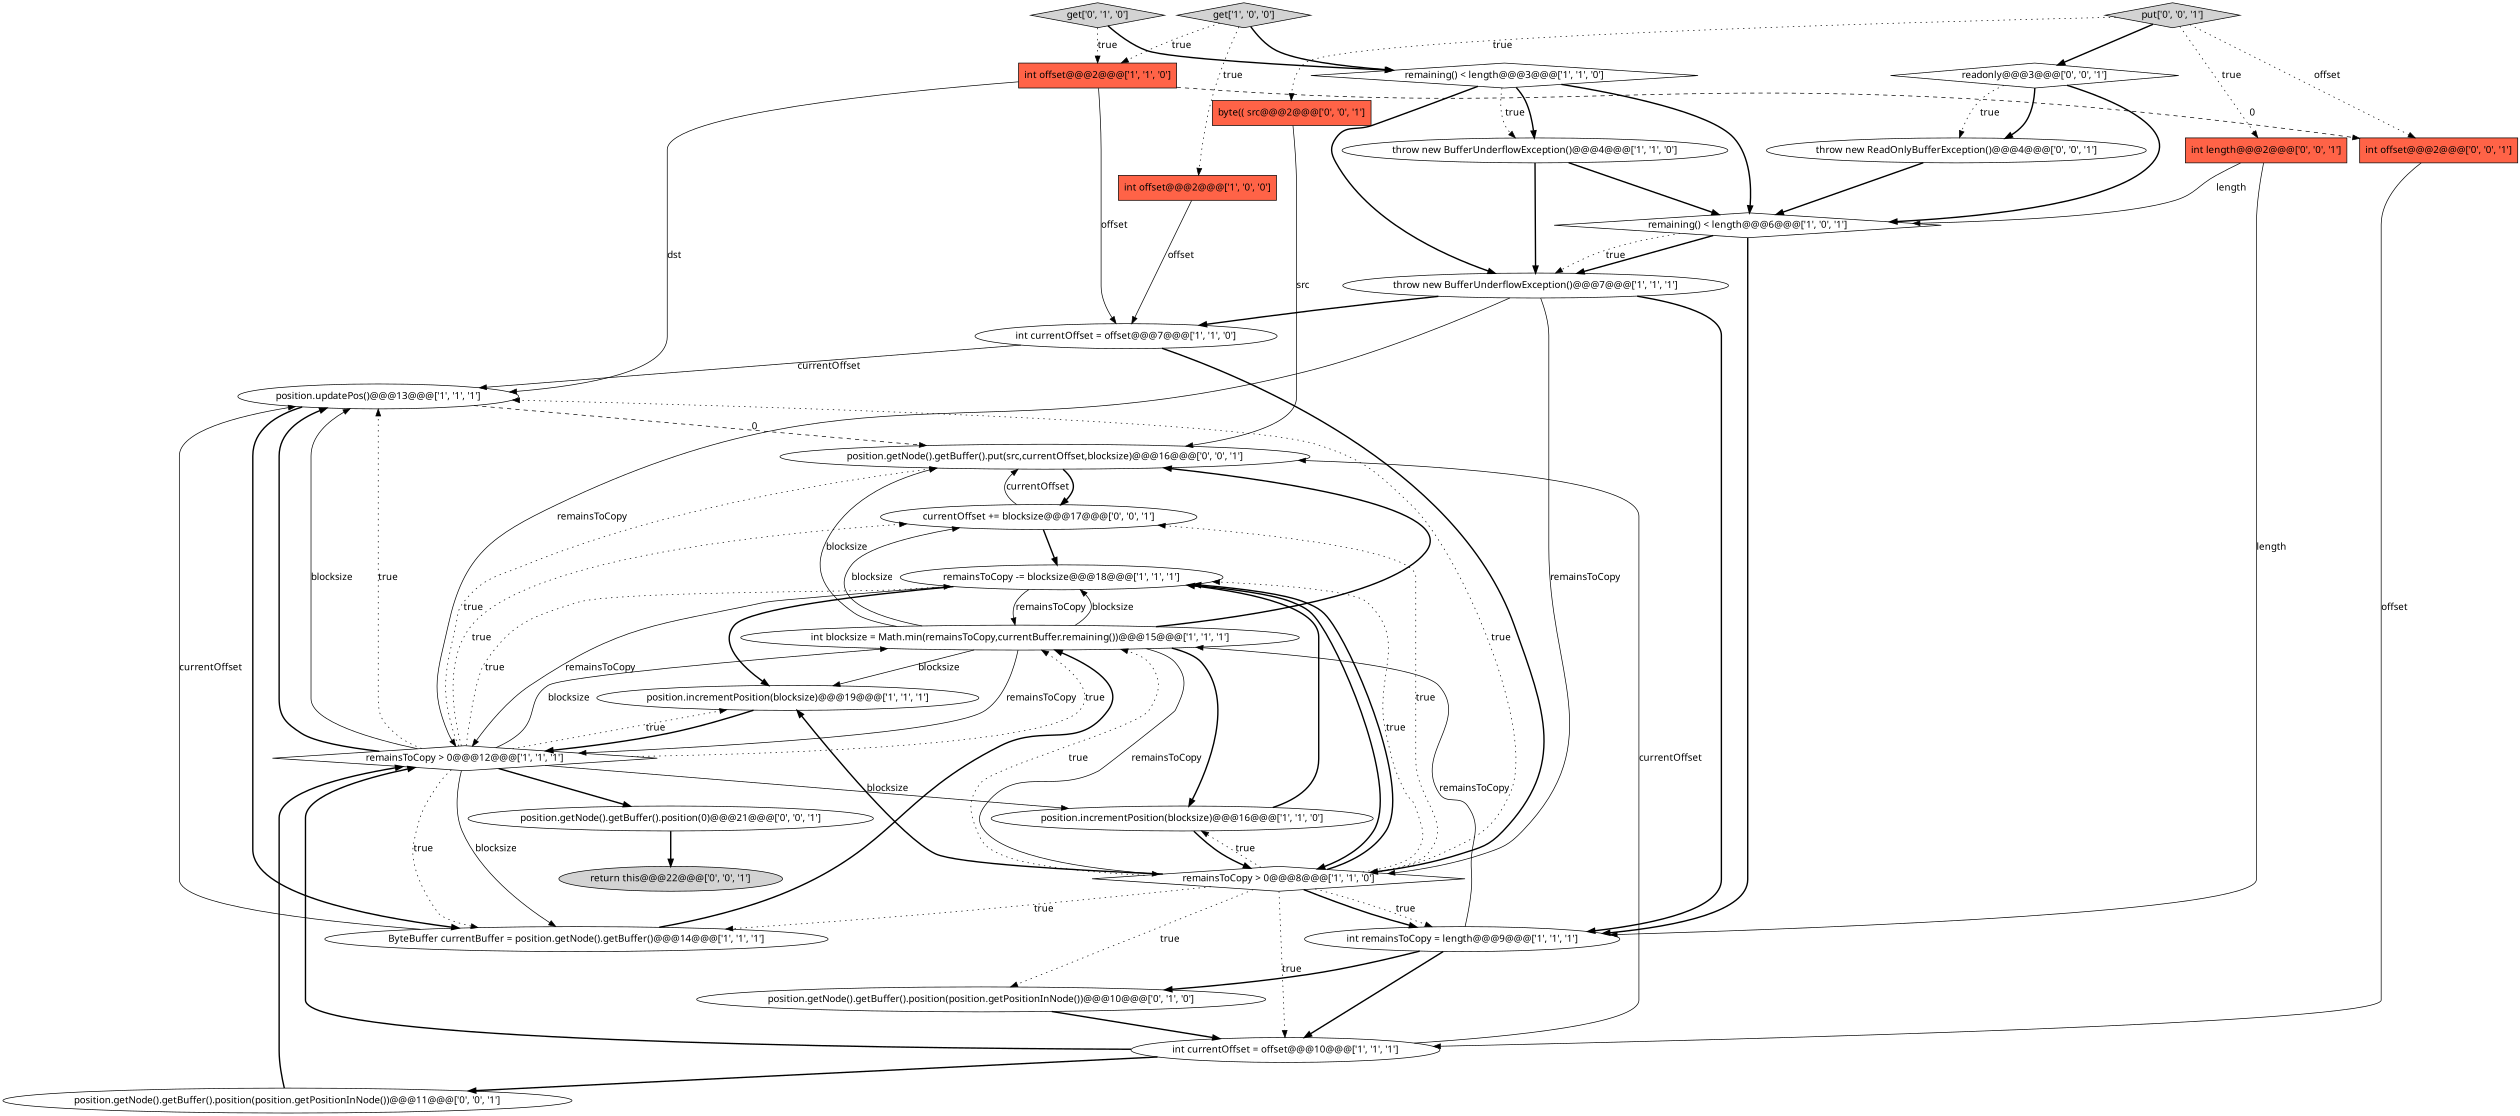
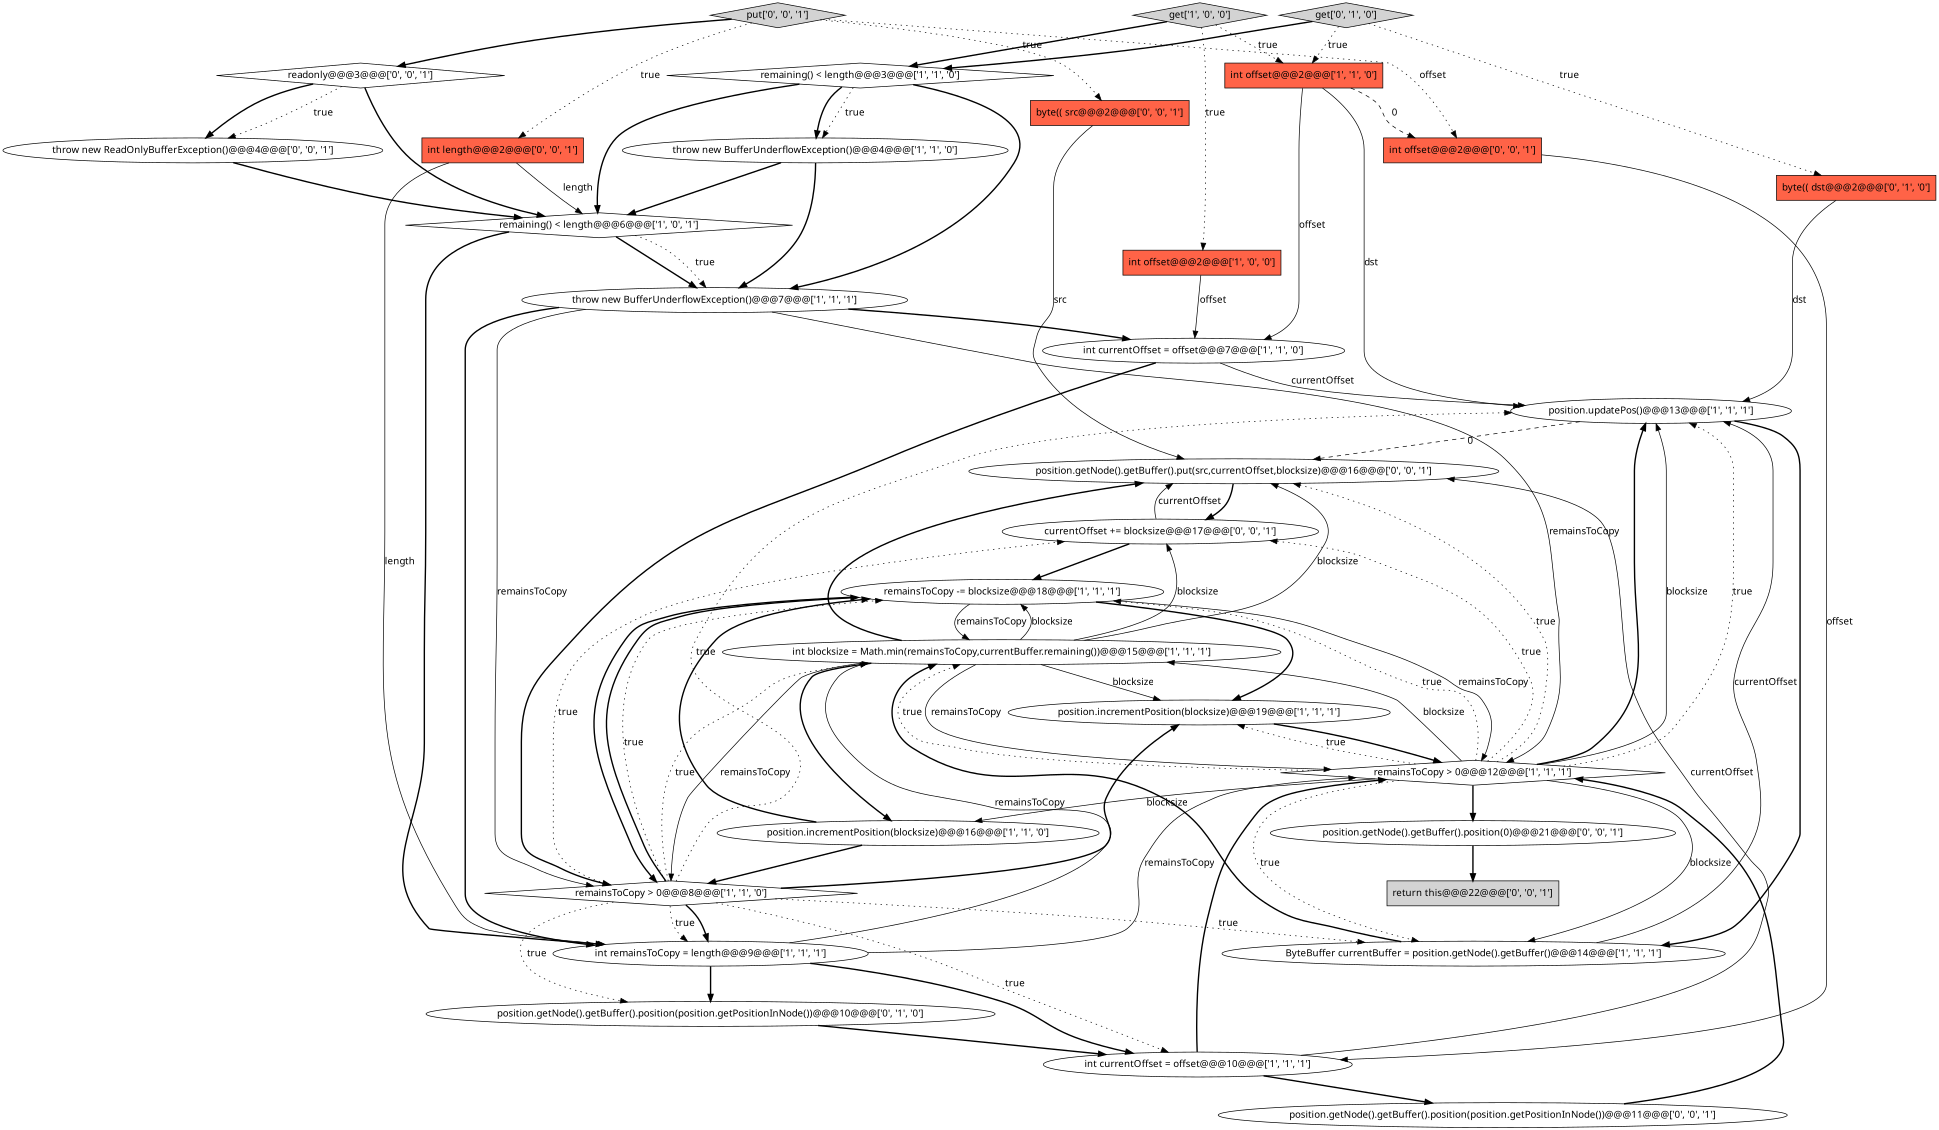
node "byte(( dst@@@2@@@['0', '1', '0']": added
edge "remainsToCopy > 0@@@8@@@['1', '1', '0']" -> "position.incrementPosition(blocksize)@@@16@@@['1', '1', '0']": removed, label "true"
node "return this@@@22@@@['0', '0', '1']": shape ellipse -> box
edge "int remainsToCopy = length@@@9@@@['1', '1', '1']" -> "remainsToCopy > 0@@@12@@@['1', '1', '1']": added, label "remainsToCopy"
